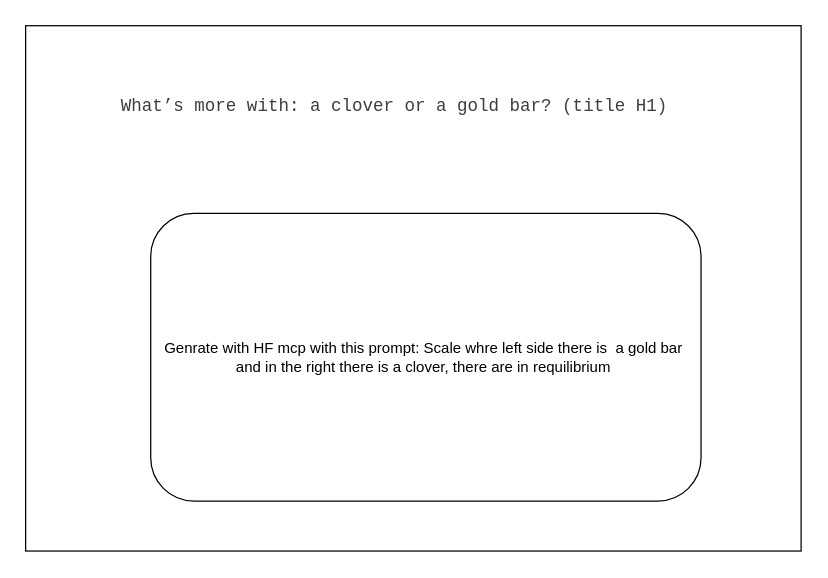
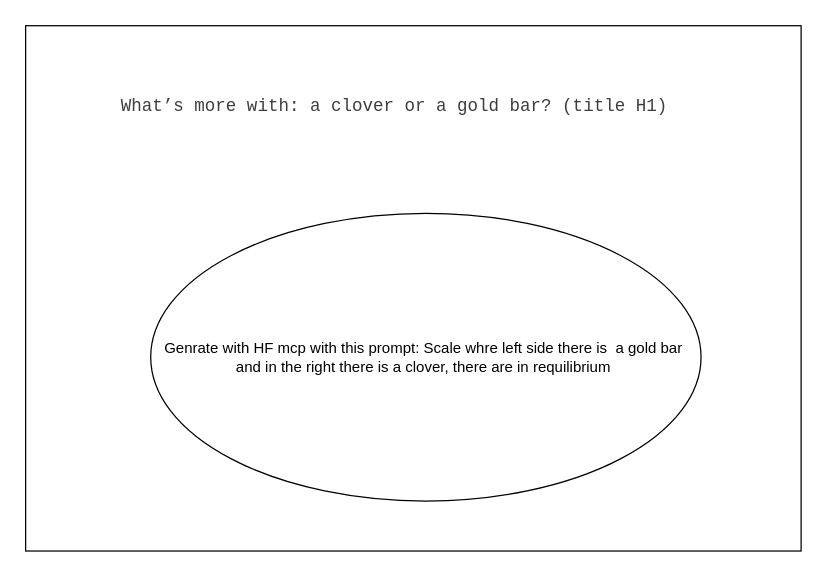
node "Genrate with HF mcp with this prompt: Scale whre left side there is a gold bar and in the right there is a clover, there are in requilibrium": shape rounded rectangle -> ellipse
